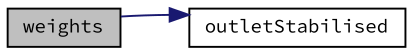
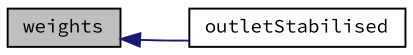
edge "weights" -> "outletStabilised": reversed
